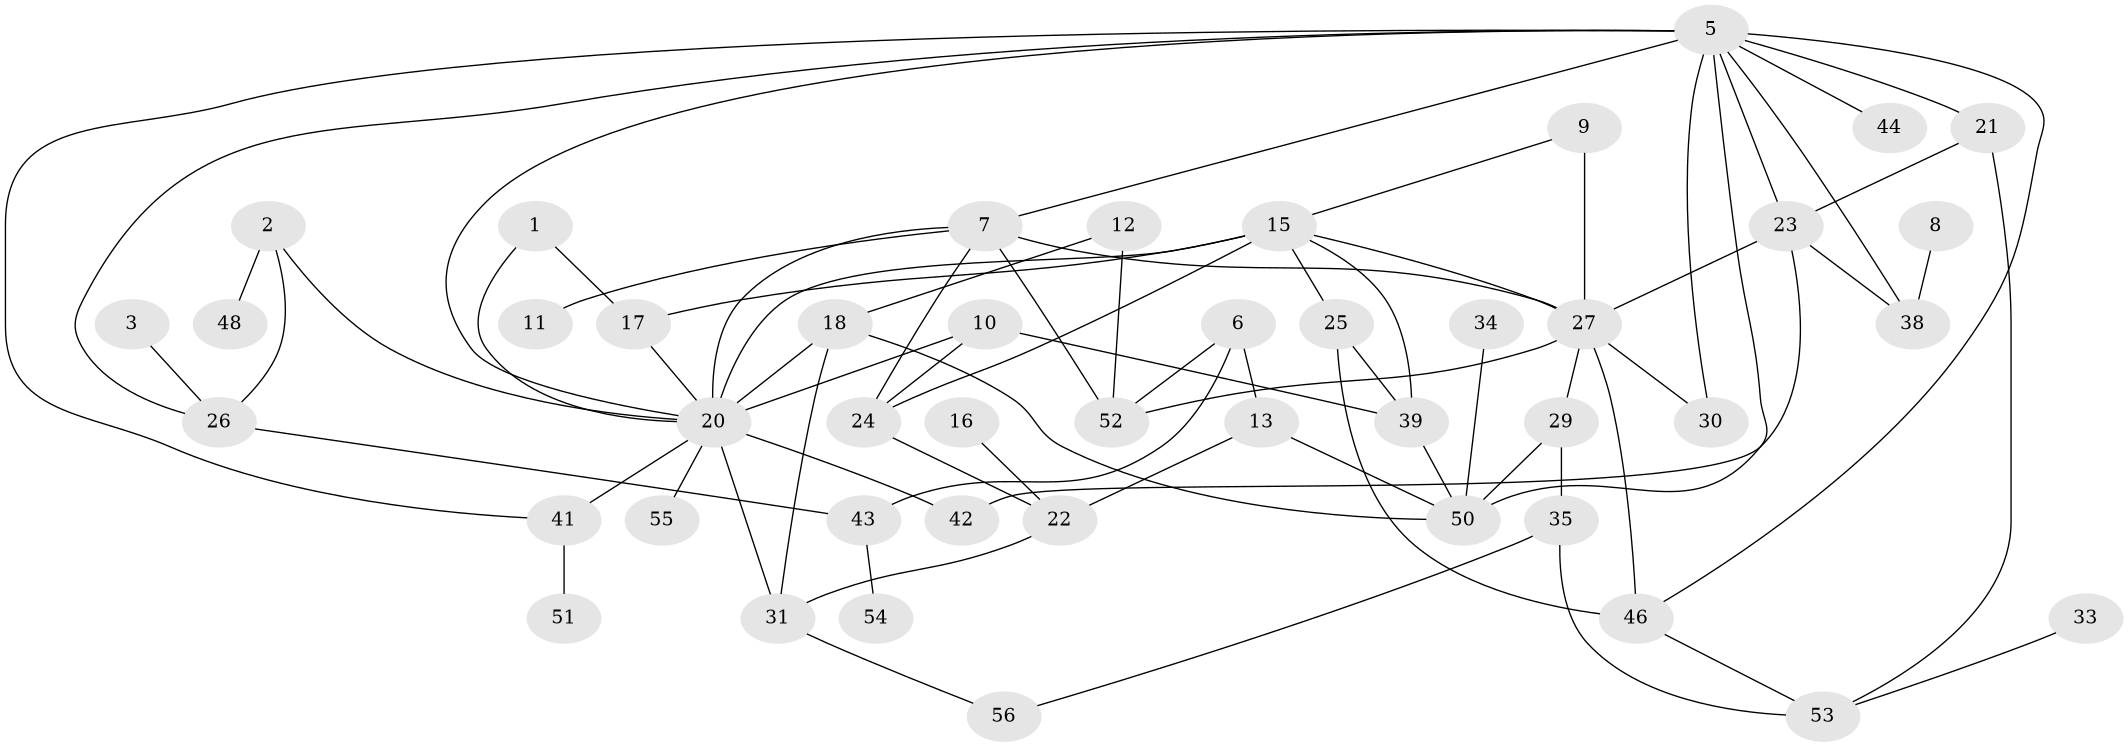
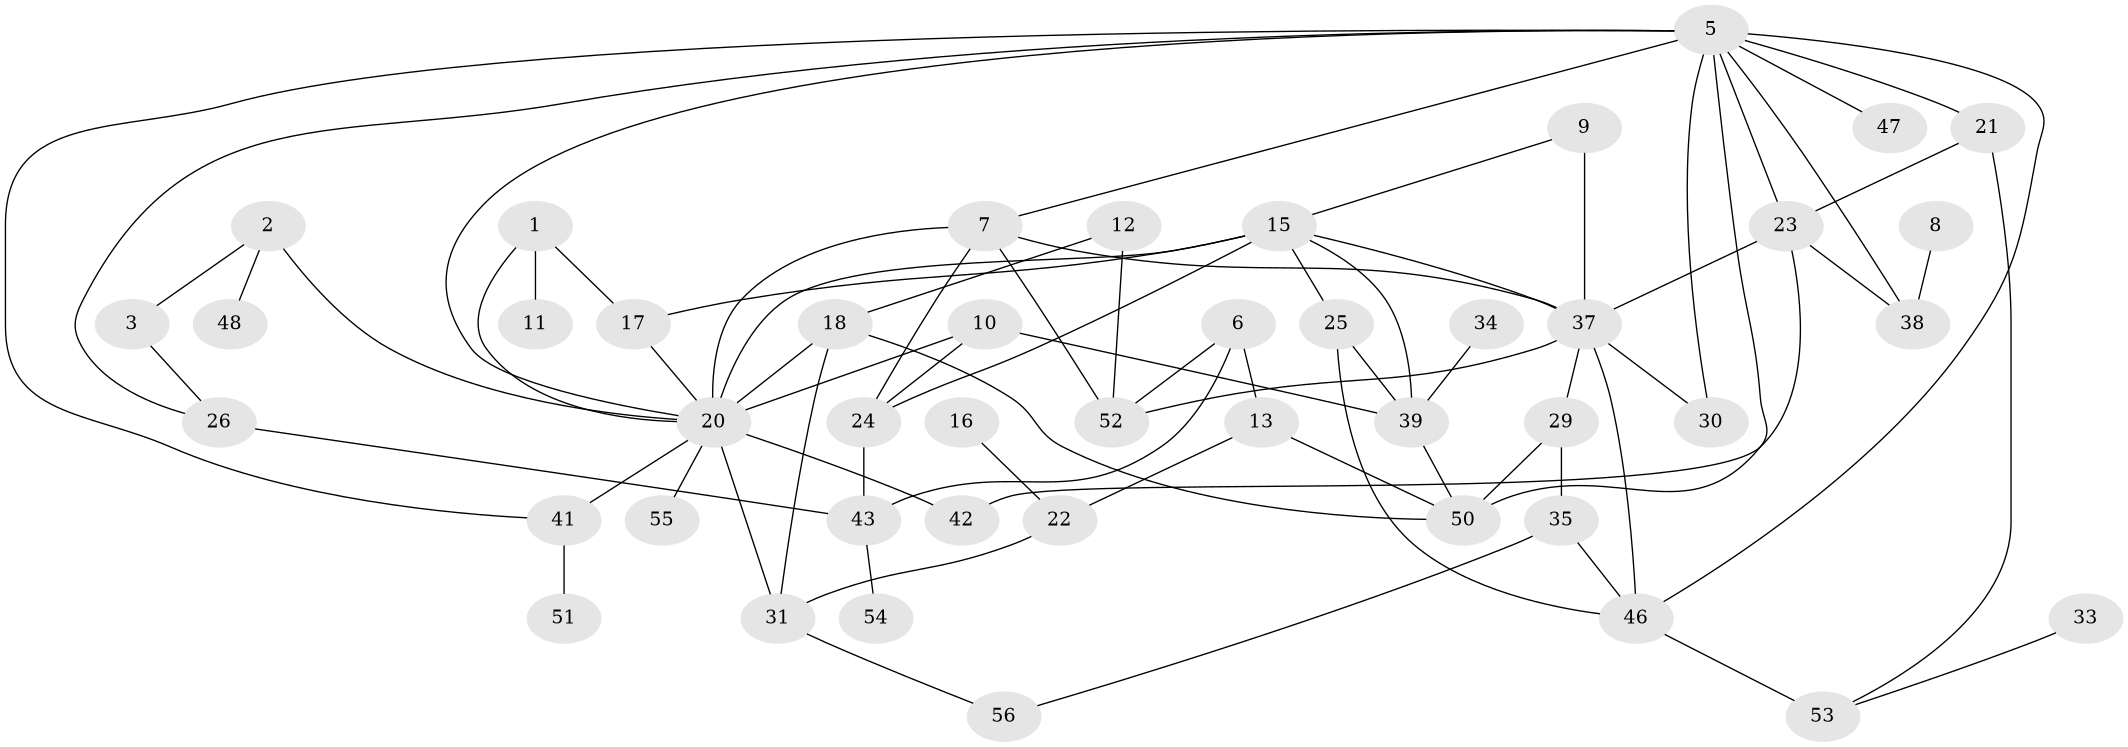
node "44": label "44" -> "47"
edge "7" -- "11": now "1" -- "11"
node "27": label "27" -> "37"
edge "2" -- "26": now "2" -- "3"
edge "34" -- "50": now "34" -- "39"
edge "24" -- "22": now "24" -- "43"
edge "35" -- "53": now "35" -- "46"
